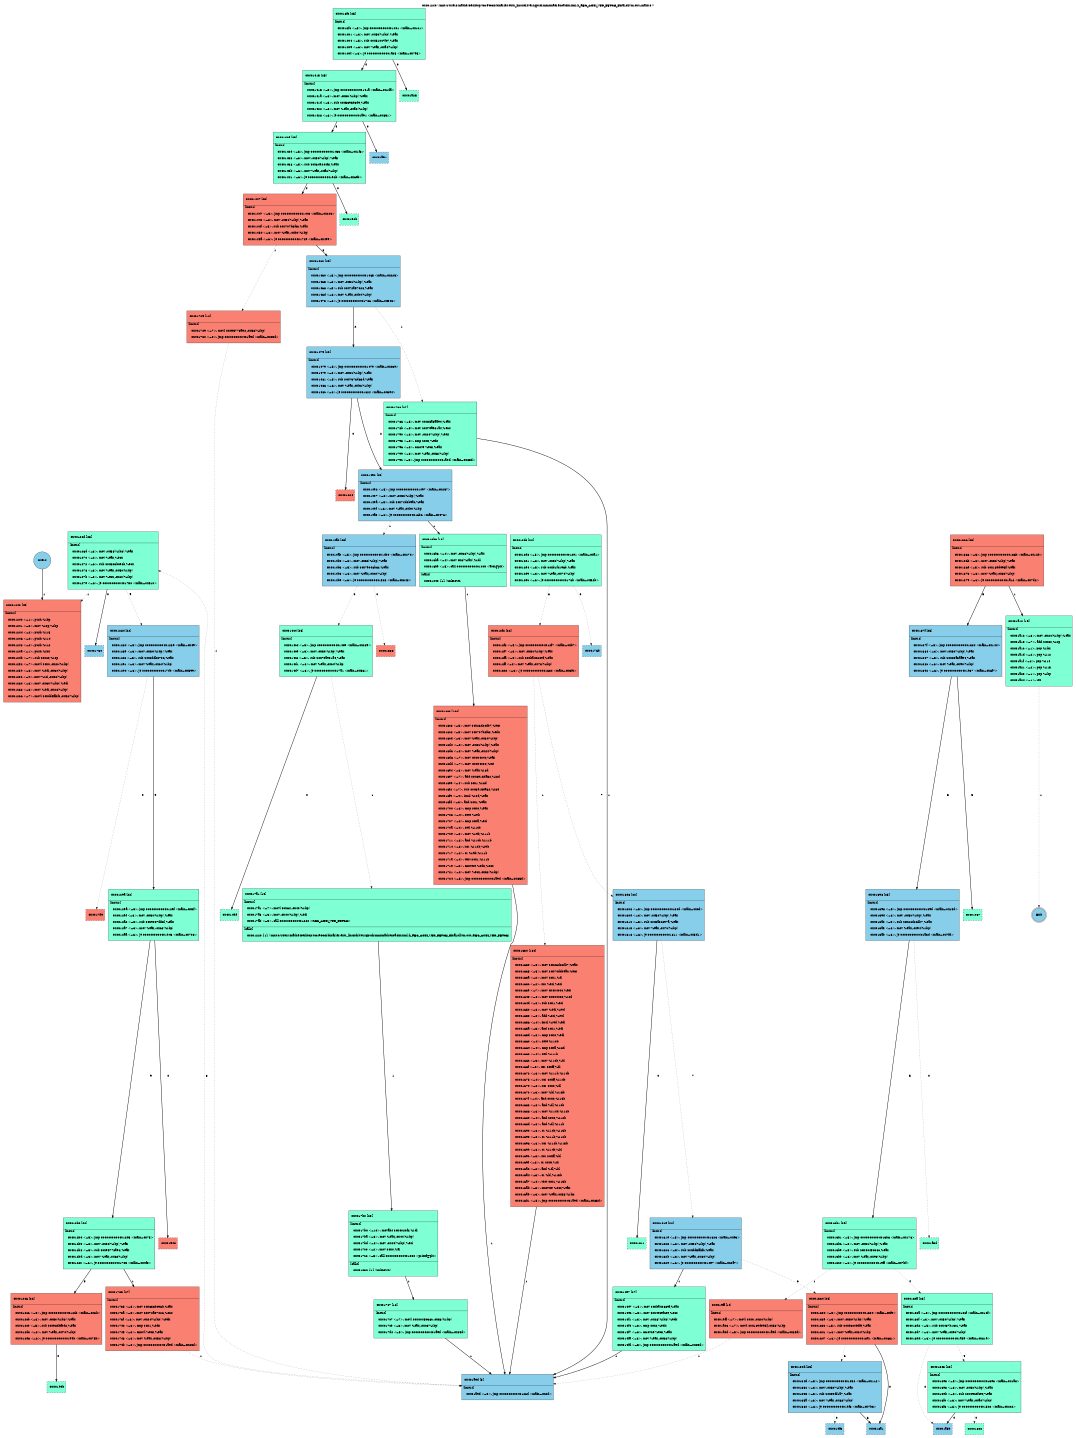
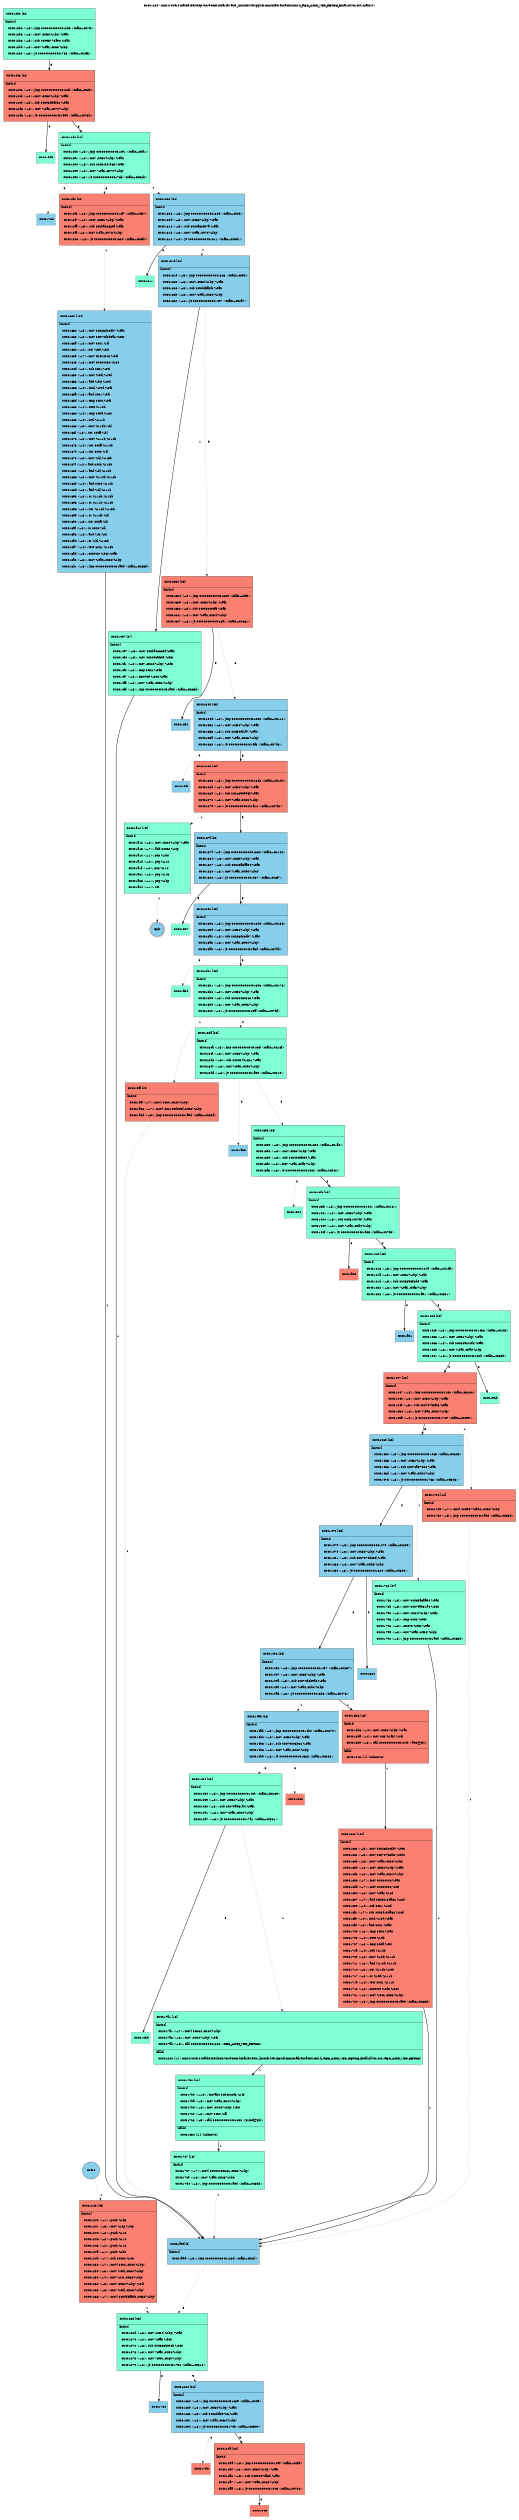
node "0x401a25": fillcolor aquamarine -> salmon
edge "0x4012c6 [22]" -> "0x4012dc [22]": added, label "8"
node "0x401624": fillcolor salmon -> skyblue
node "0x4016b6 [13]": fillcolor aquamarine -> salmon
edge "Users" -> "0x401240 [45]": style bold -> dotted
edge "0x40126d [23]" -> "0x401240 [45]": reversed
edge "0x401366 [25]" -> "0x401a12 [19]": style bold -> dotted
edge "0x4012f2 [22]" -> "0x401308 [22]": now "0x4012dc [22]" -> "0x401308 [22]"
node "0x40129a [22]": fillcolor aquamarine -> salmon
node "0x401630 [134]": fillcolor salmon -> skyblue
edge "0x40129a [22]" -> "0x4012b0 [22]": removed, label "9"
node "0x401735 [27]": removed
edge "0x4017c7 [18]" -> "0x401a9d [5]": style bold -> dotted
edge "0x40134d [25]" -> "0x4018a1": now "0x40134d [25]" -> "0x401366 [25]"
edge "0x4013e3 [25]" -> "0x401a59": now "0x4013e3 [25]" -> "0x4013fc [25]"
